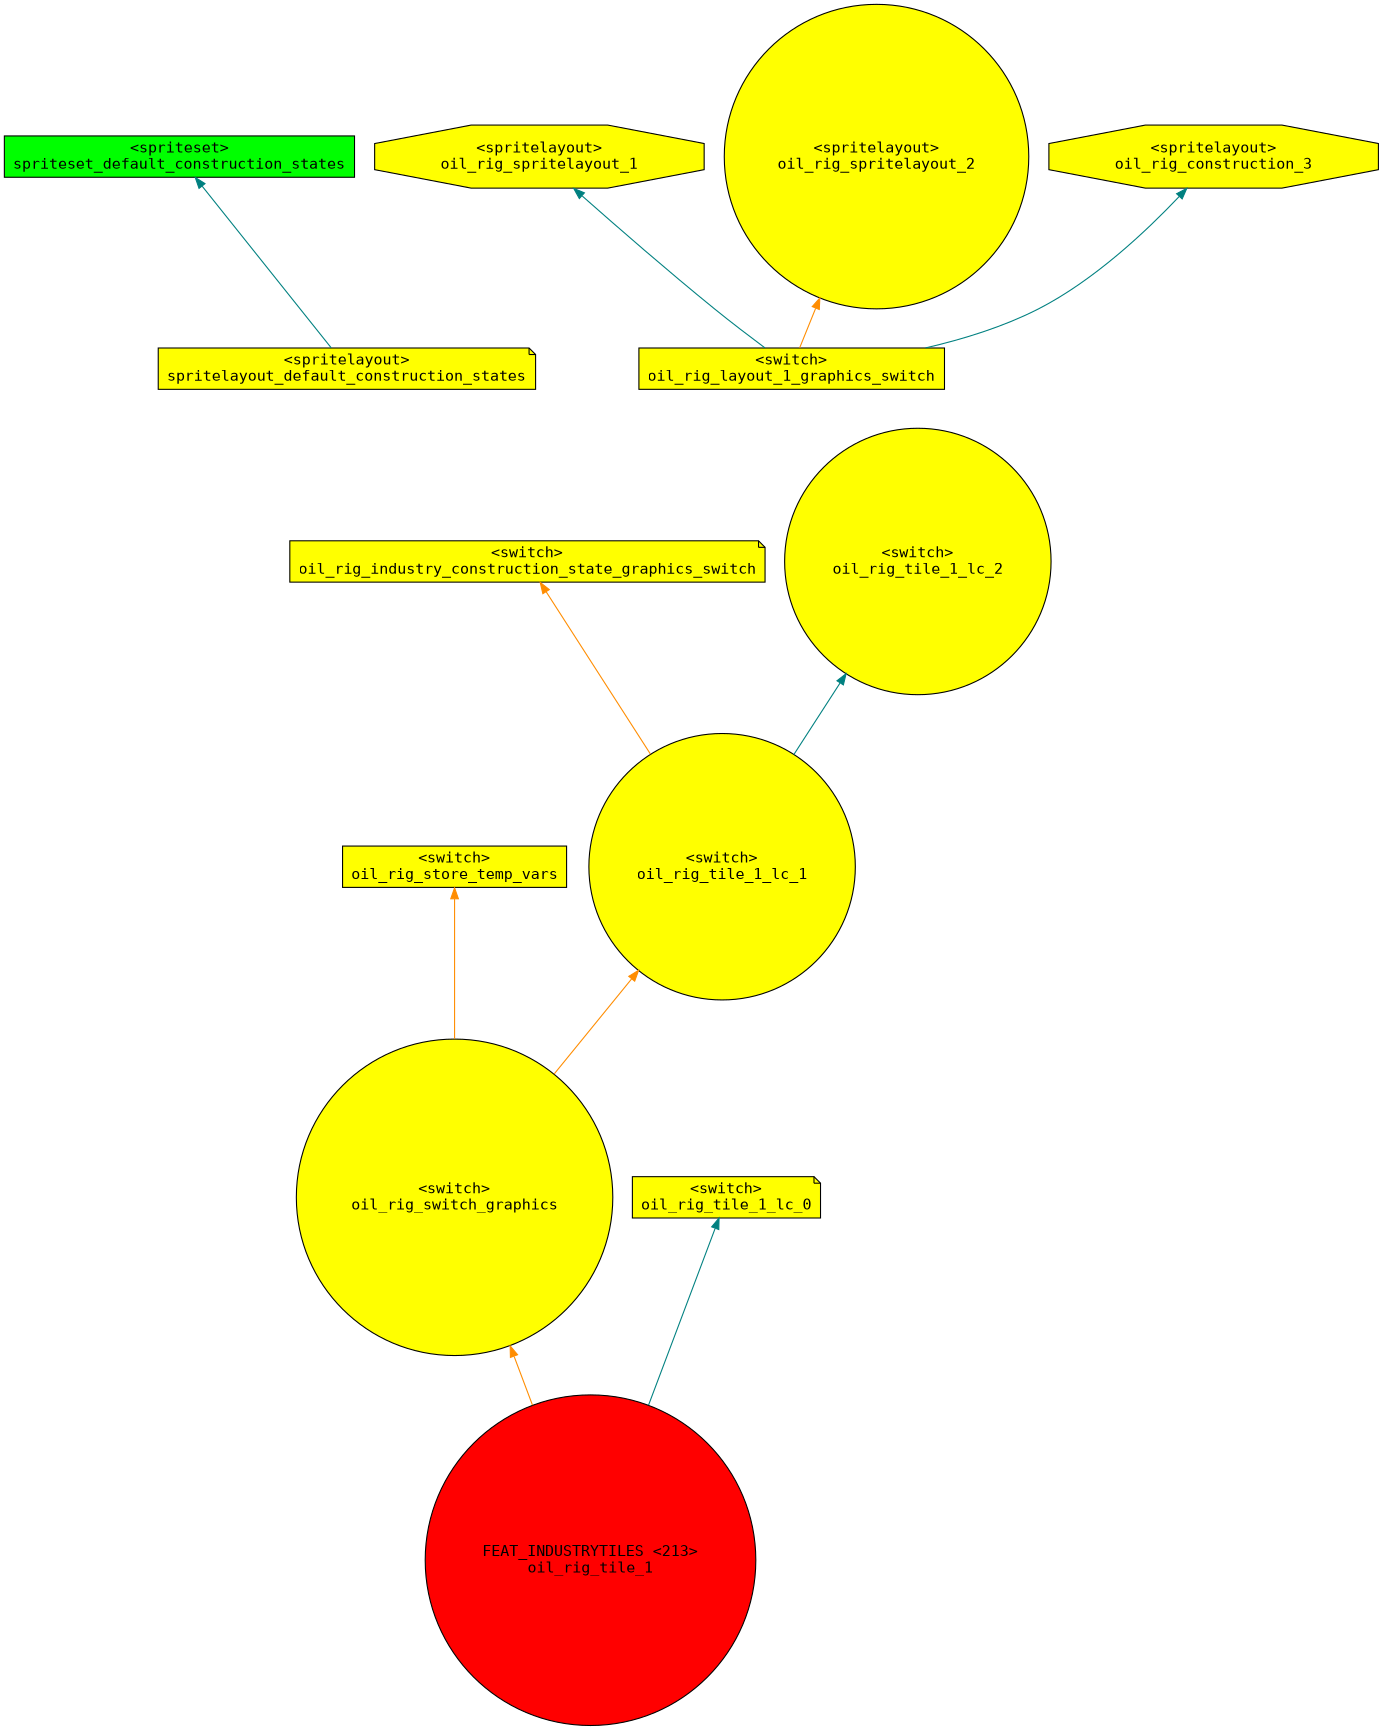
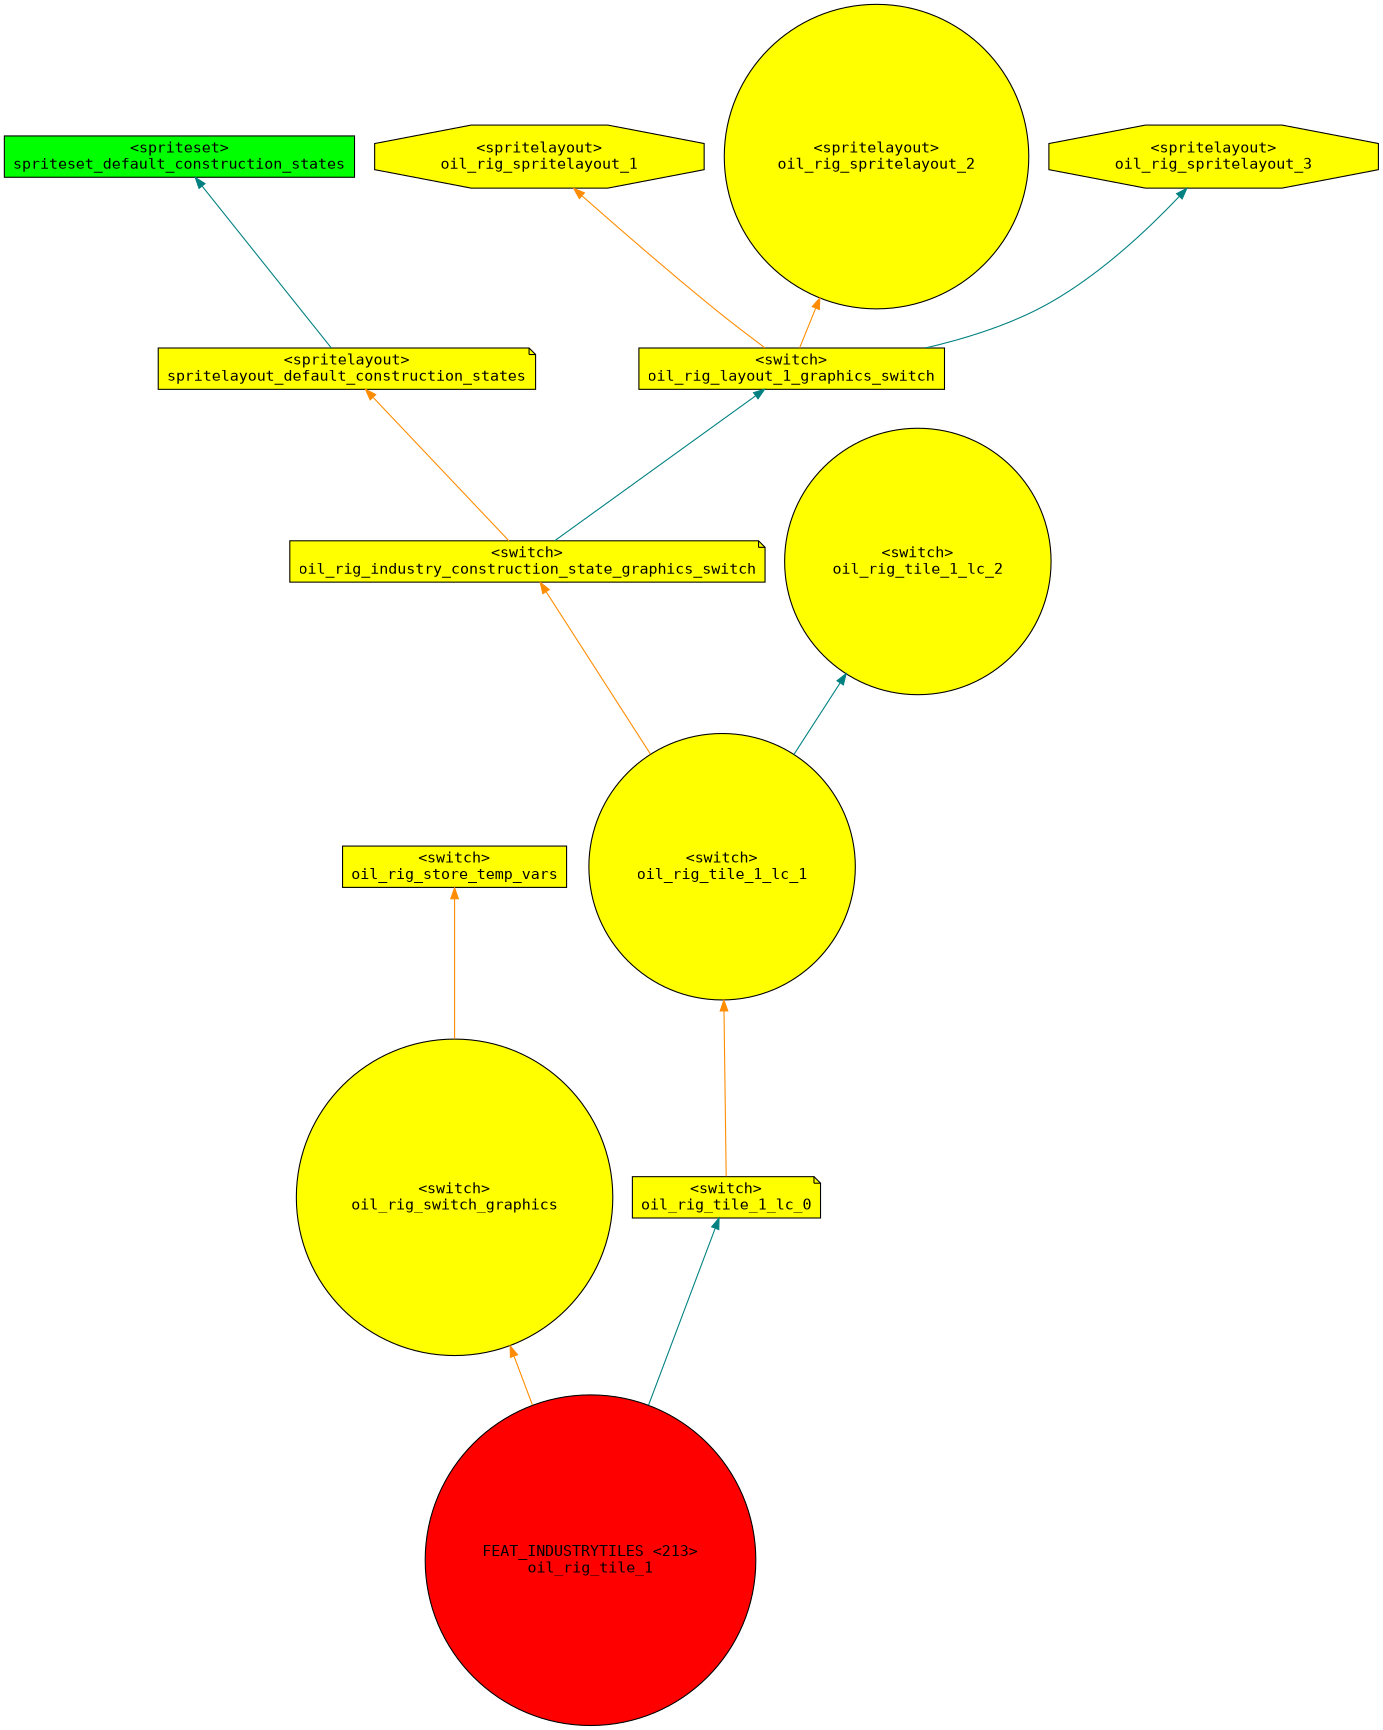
node "<spritelayout> oil_rig_construction_3": label "<spritelayout> oil_rig_construction_3" -> "<spritelayout> oil_rig_spritelayout_3"
edge "<switch> oil_rig_layout_1_graphics_switch" -> "<spritelayout> oil_rig_spritelayout_1": color teal -> darkorange
edge "<switch> oil_rig_industry_construction_state_graphics_switch" -> "<switch> oil_rig_layout_1_graphics_switch": added
edge "<switch> oil_rig_industry_construction_state_graphics_switch" -> "<spritelayout> spritelayout_default_construction_states": added
edge "<switch> oil_rig_switch_graphics" -> "<switch> oil_rig_tile_1_lc_1": now "<switch> oil_rig_tile_1_lc_0" -> "<switch> oil_rig_tile_1_lc_1"
